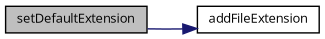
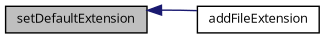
edge "setDefaultExtension" -> "addFileExtension": reversed
